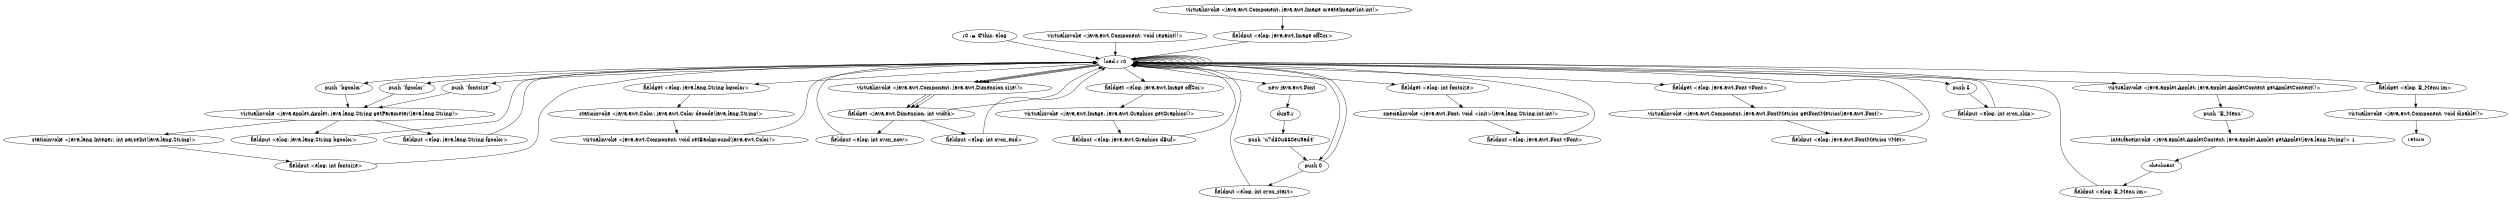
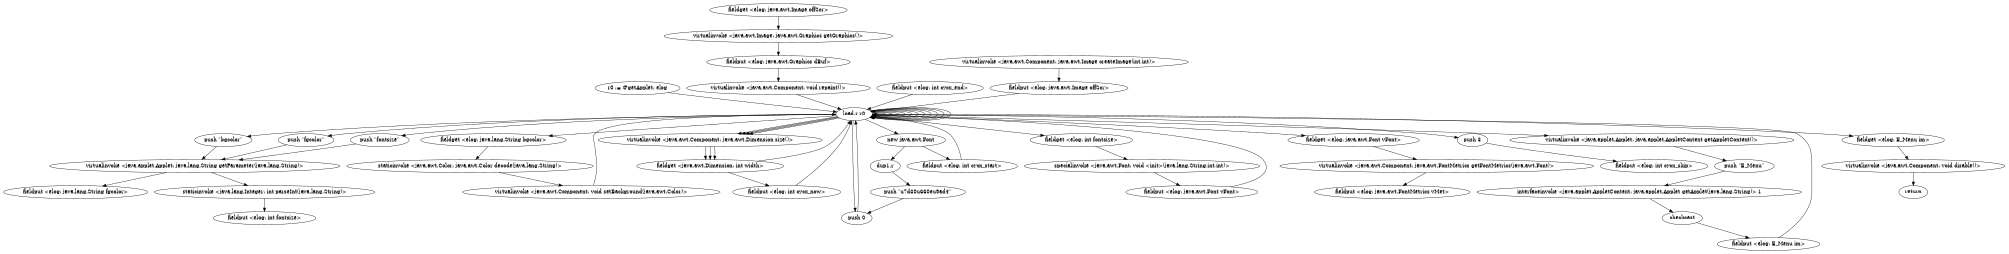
node "r0 := @this: elog": label "r0 := @this: elog" -> "r0 := @getApplet: elog"
edge "fieldput <elog: java.lang.String fgcolor>" -> "load.r r0": removed
edge "fieldput <elog: int cycx_skip>" -> "load.r r0": removed
edge "load.r r0" -> "fieldget <elog: java.awt.Image offScr>": removed
edge "fieldput <elog: int fontsize>" -> "load.r r0": removed
edge "fieldput <elog: java.awt.FontMetrics vMet>" -> "load.r r0": removed
edge "fieldput <elog: java.awt.Graphics dBuf>" -> "load.r r0": now "fieldput <elog: java.awt.Graphics dBuf>" -> "virtualinvoke <java.awt.Component: void repaint()>"
node "push 5": label "push 5" -> "push 3"
node "dup9.r": label "dup9.r" -> "dup1.r"
edge "fieldget <java.awt.Dimension: int width>" -> "fieldput <elog: int cycx_end>": removed
node "fieldput <elog: java.lang.String bgcolor>": removed
edge "push 0" -> "fieldput <elog: int cycx_start>": now "new java.awt.Font" -> "fieldput <elog: int cycx_start>"
